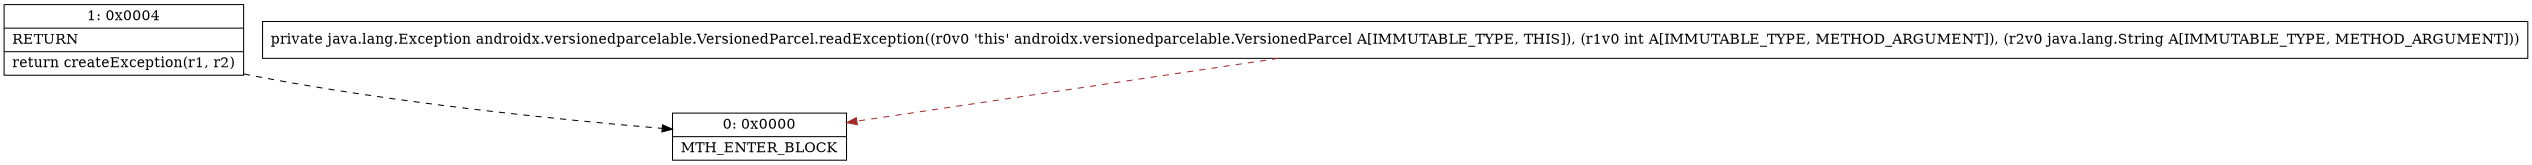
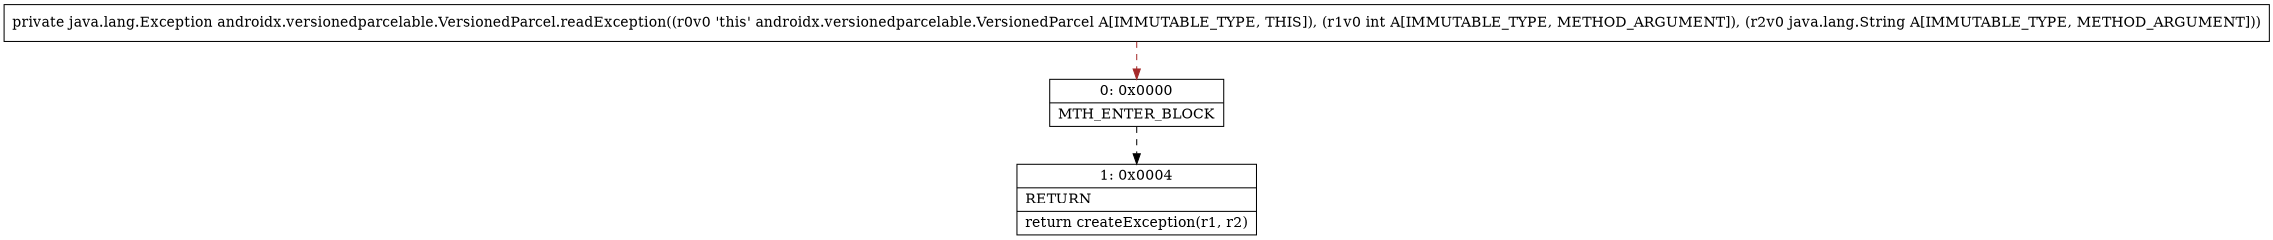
edge "1: 0x0004" -> "0: 0x0000": reversed
